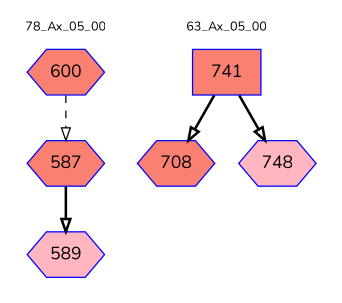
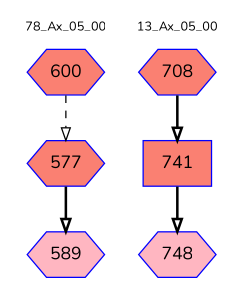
cluster "63_Ax_05_00": label "63_Ax_05_00" -> "13_Ax_05_00"
edge "741" -> "708": reversed
node "587": label "587" -> "577"
